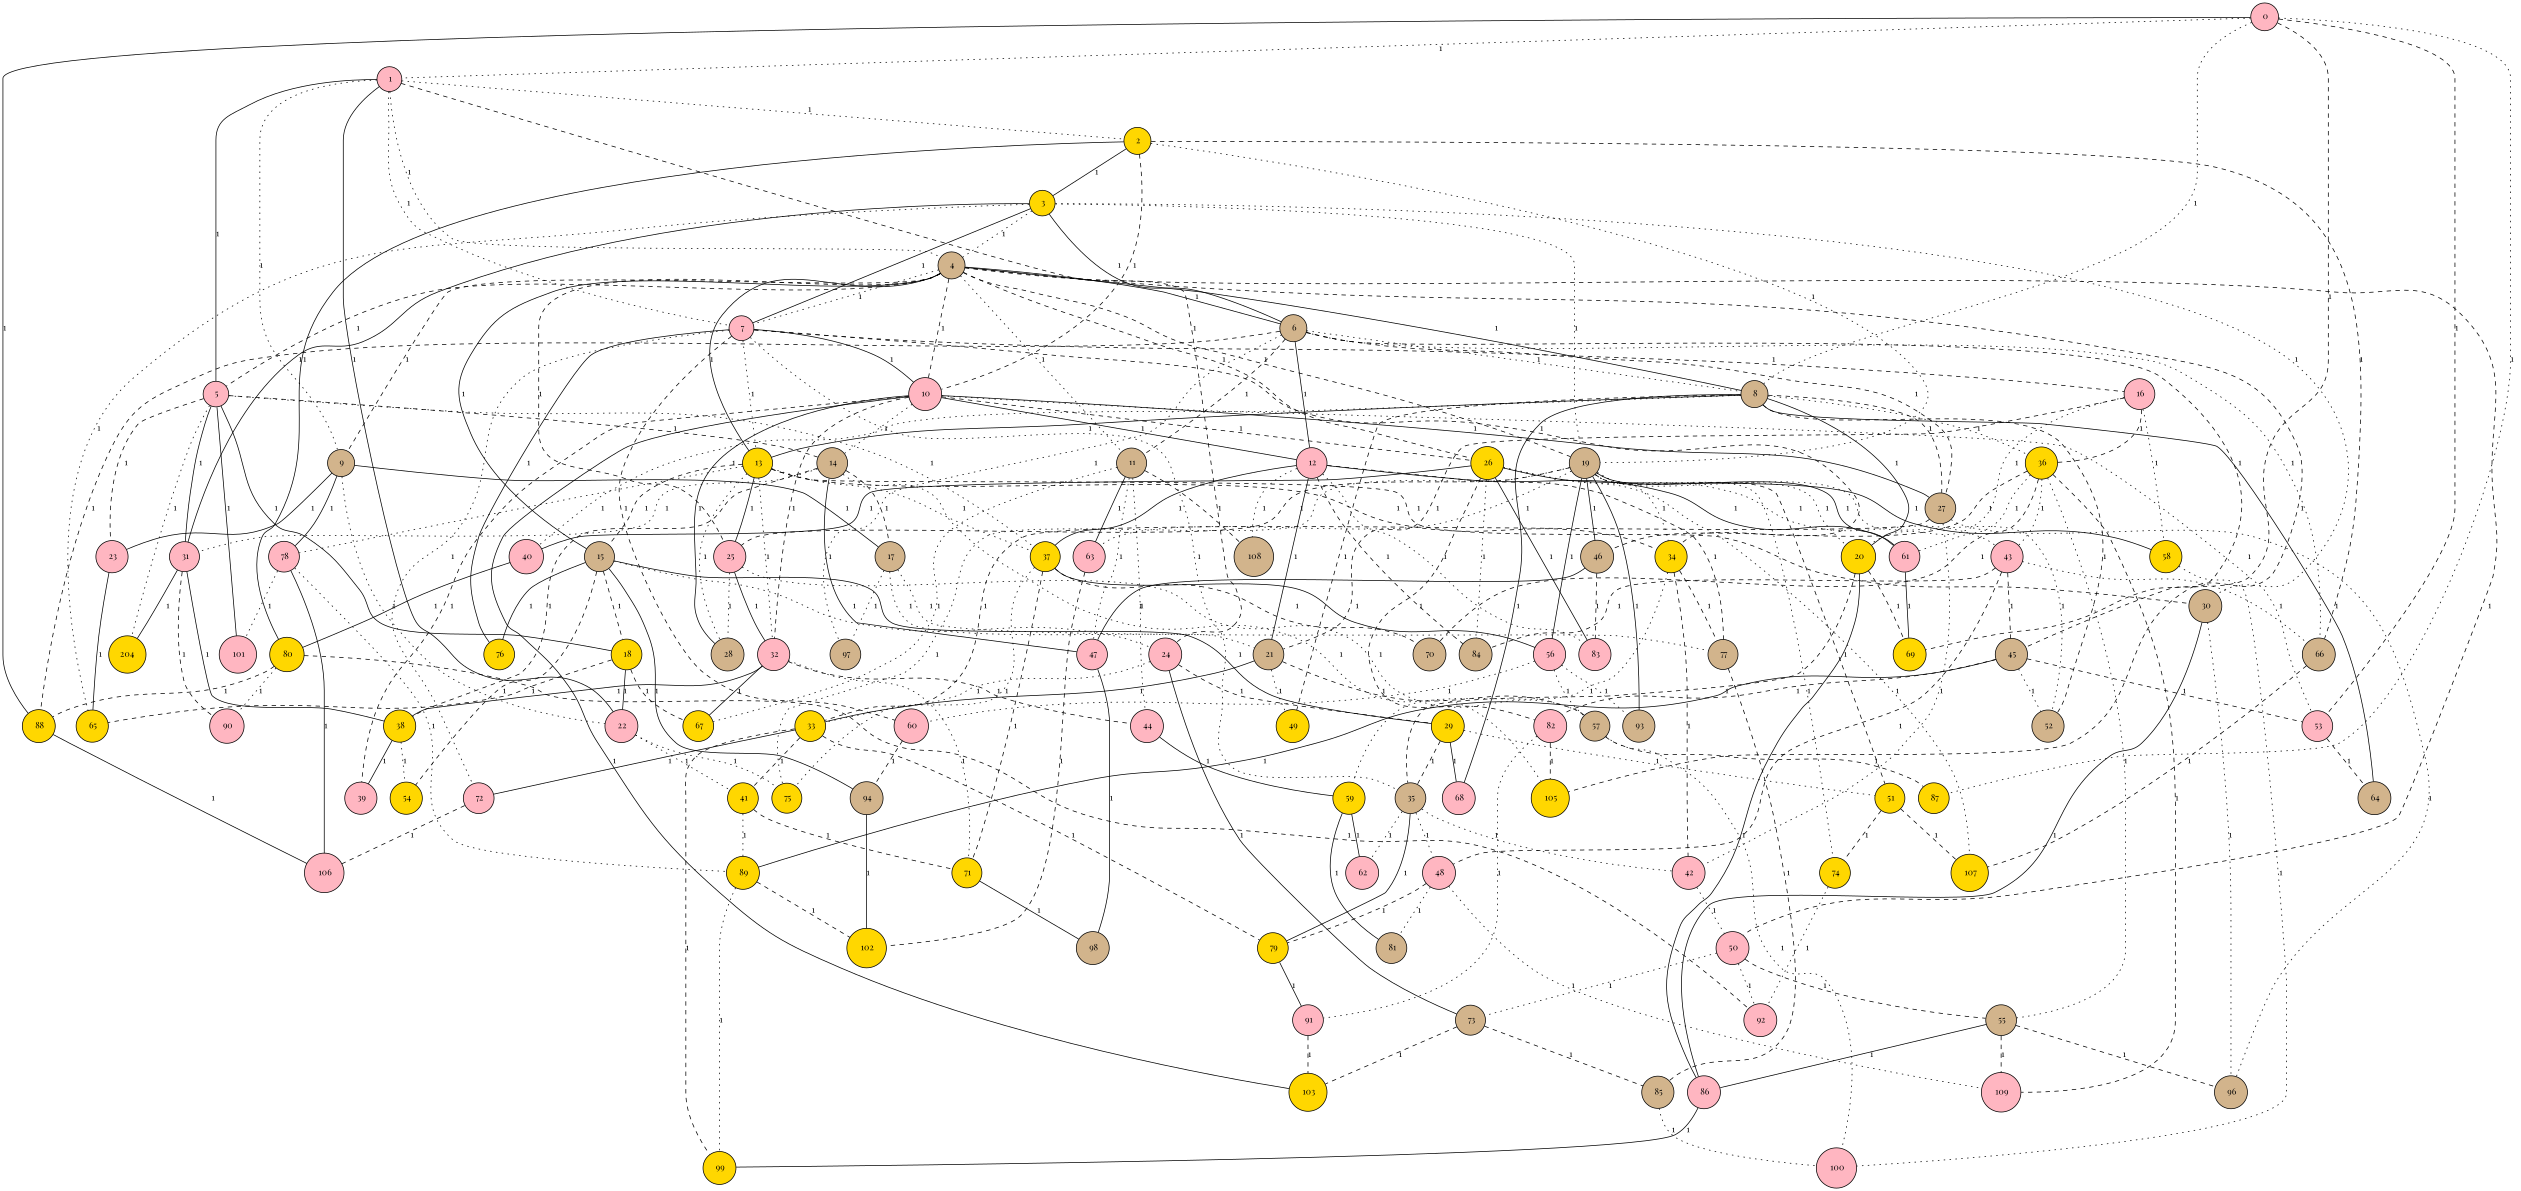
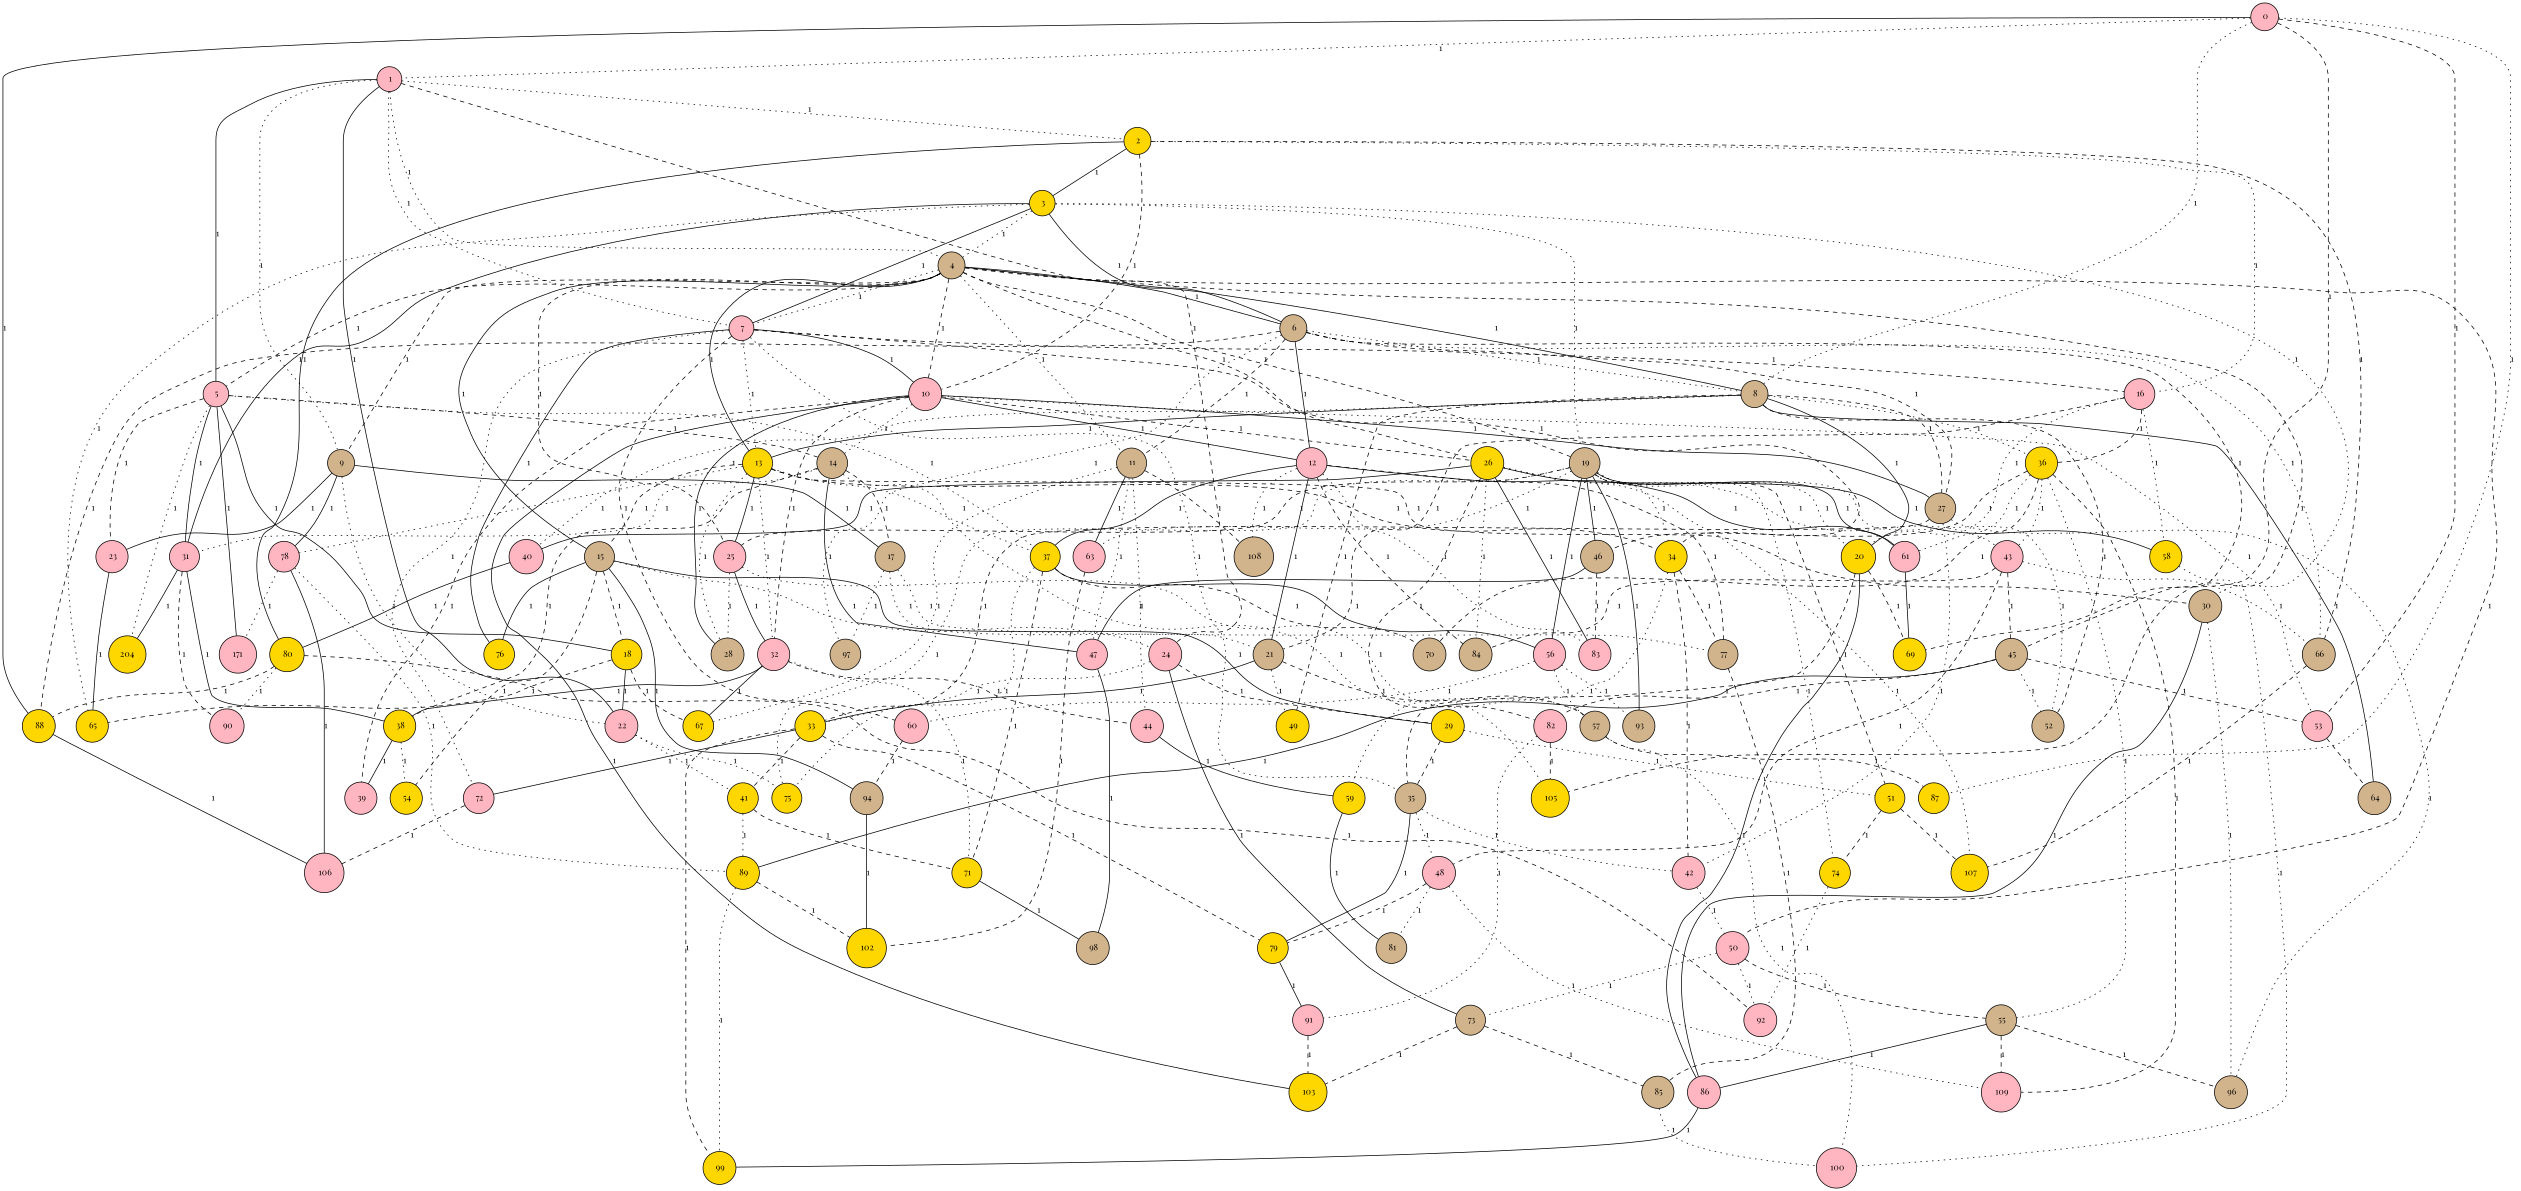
edge "2" -- "19": now "2" -- "16"
node "101": label "101" -> "171"
node "68": removed
node "62": removed
